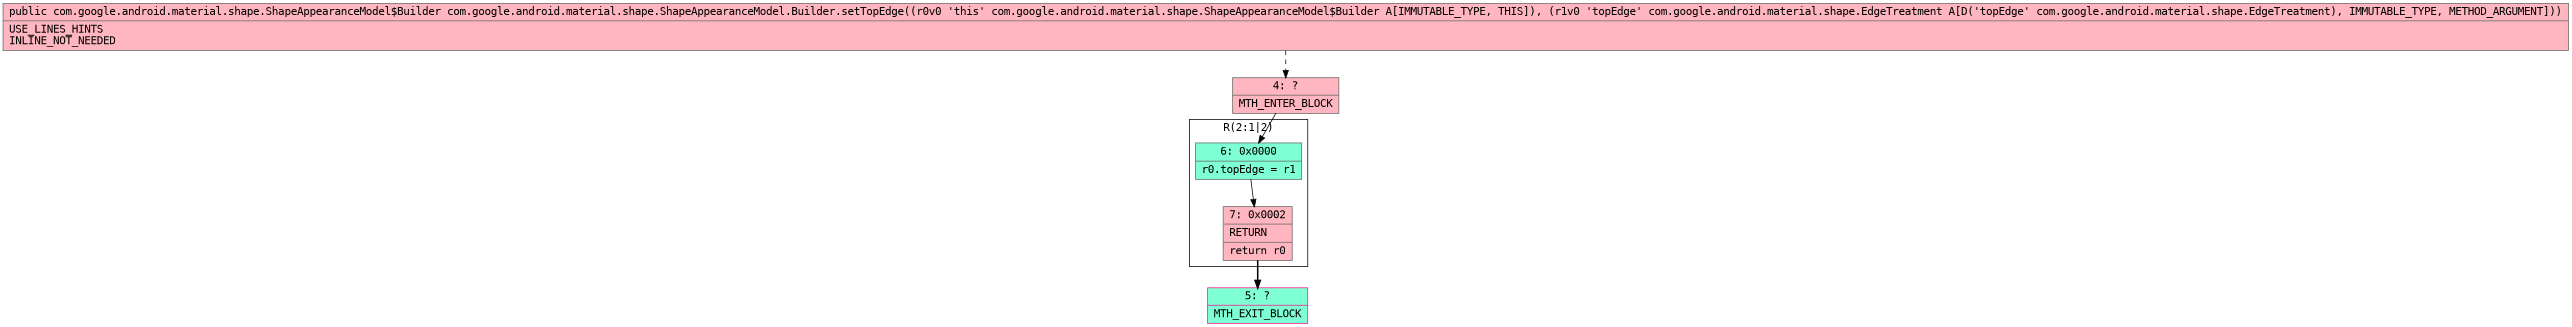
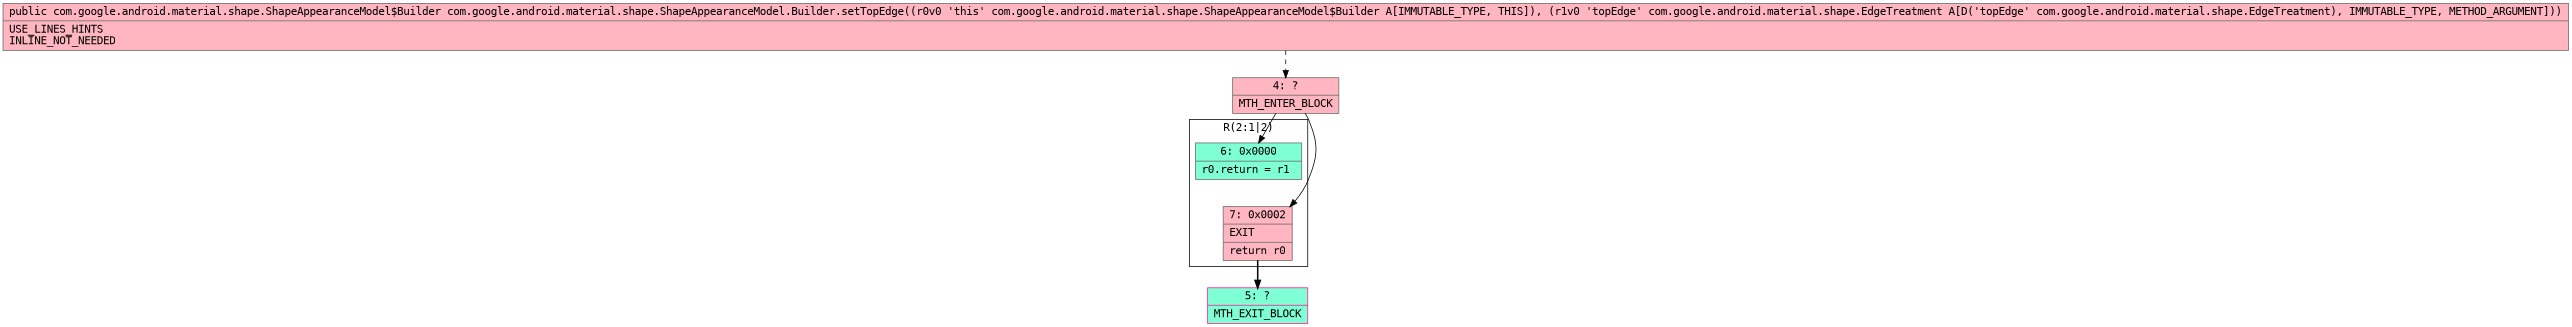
node "6: 0x0000": text "r0.topEdge = r1" -> "r0.return = r1"
edge "6: 0x0000" -> "7: 0x0002": now "4: ?" -> "7: 0x0002"
node "7: 0x0002": text "RETURN" -> "EXIT"
